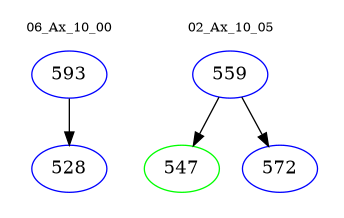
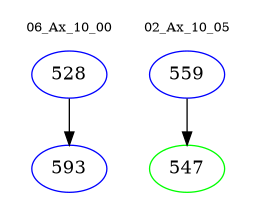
edge "593" -> "528": reversed
node "572": removed
